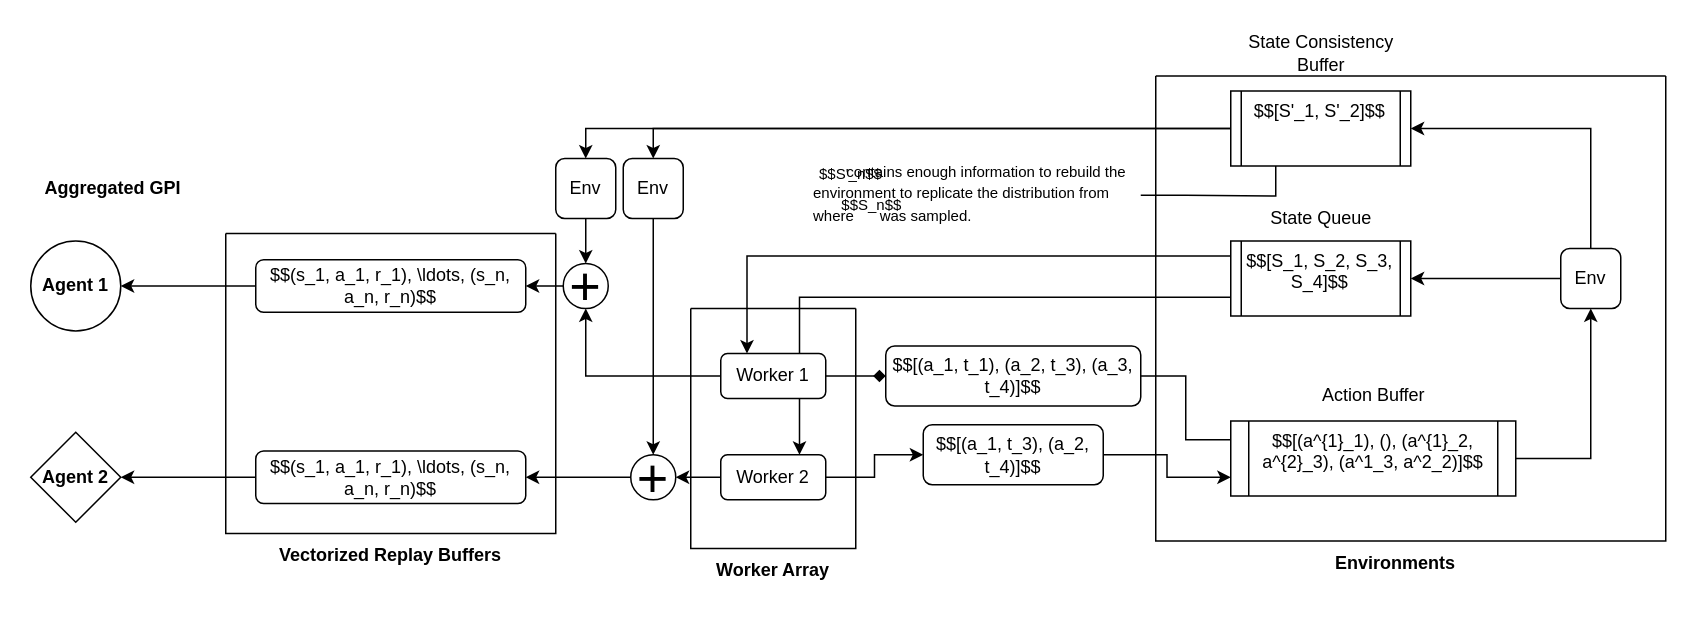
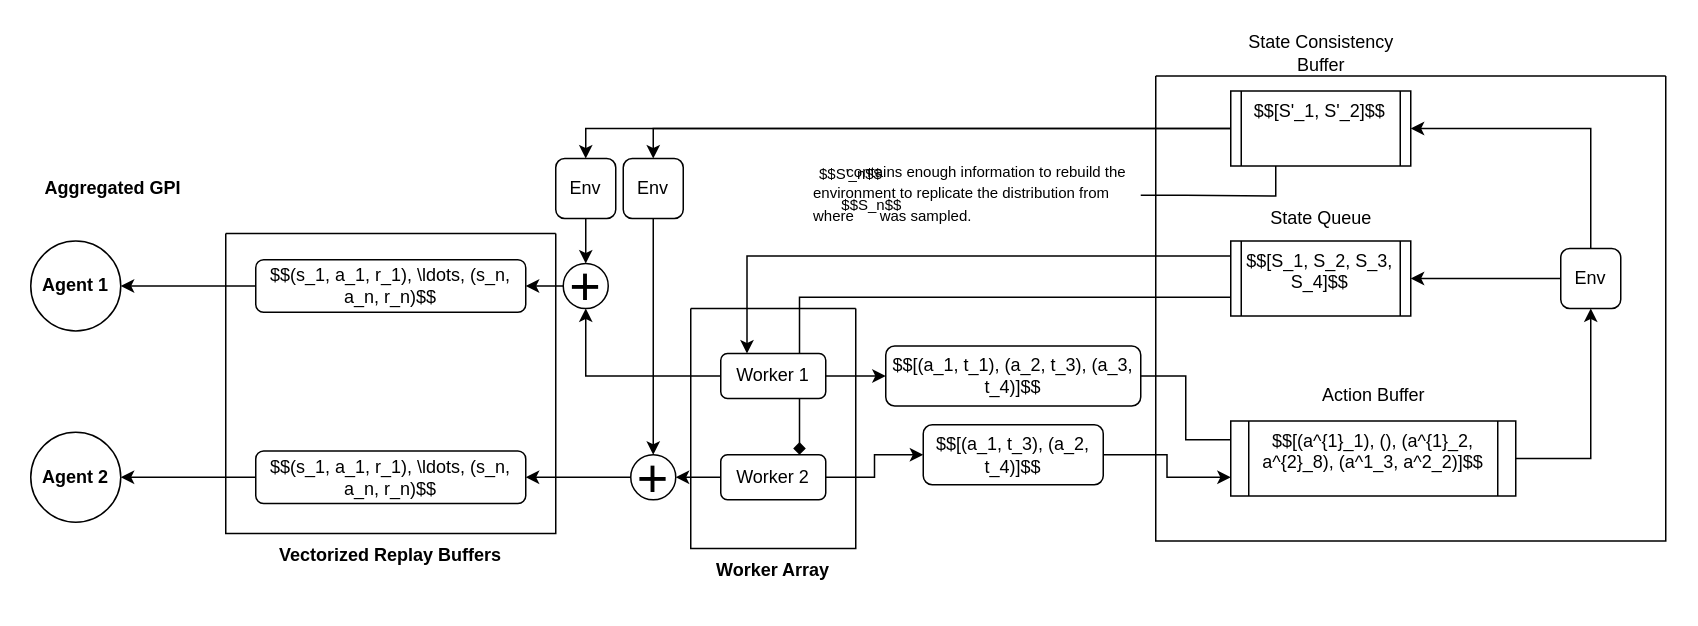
edge "Worker 1" -> "$$[(a_1, t_1), (a_2, t_3), (a_3, t_4)]$$": arrowhead diamond -> classic
edge "$$[S_1, S_2, S_3, S_4]$$" -> "Worker 2": arrowhead classic -> diamond
node "$$[(a^{1}_1), (), (a^{1}_2, a^{2}_3), (a^1_3, a^2_2)]$$": label "$$[(a^{1}_1), (), (a^{1}_2, a^{2}_3), (a^1_3, a^2_2)]$$" -> "$$[(a^{1}_1), (), (a^{1}_2, a^{2}_8), (a^1_3, a^2_2)]$$"
node "Agent 2": shape diamond -> ellipse
node "Environments": removed
